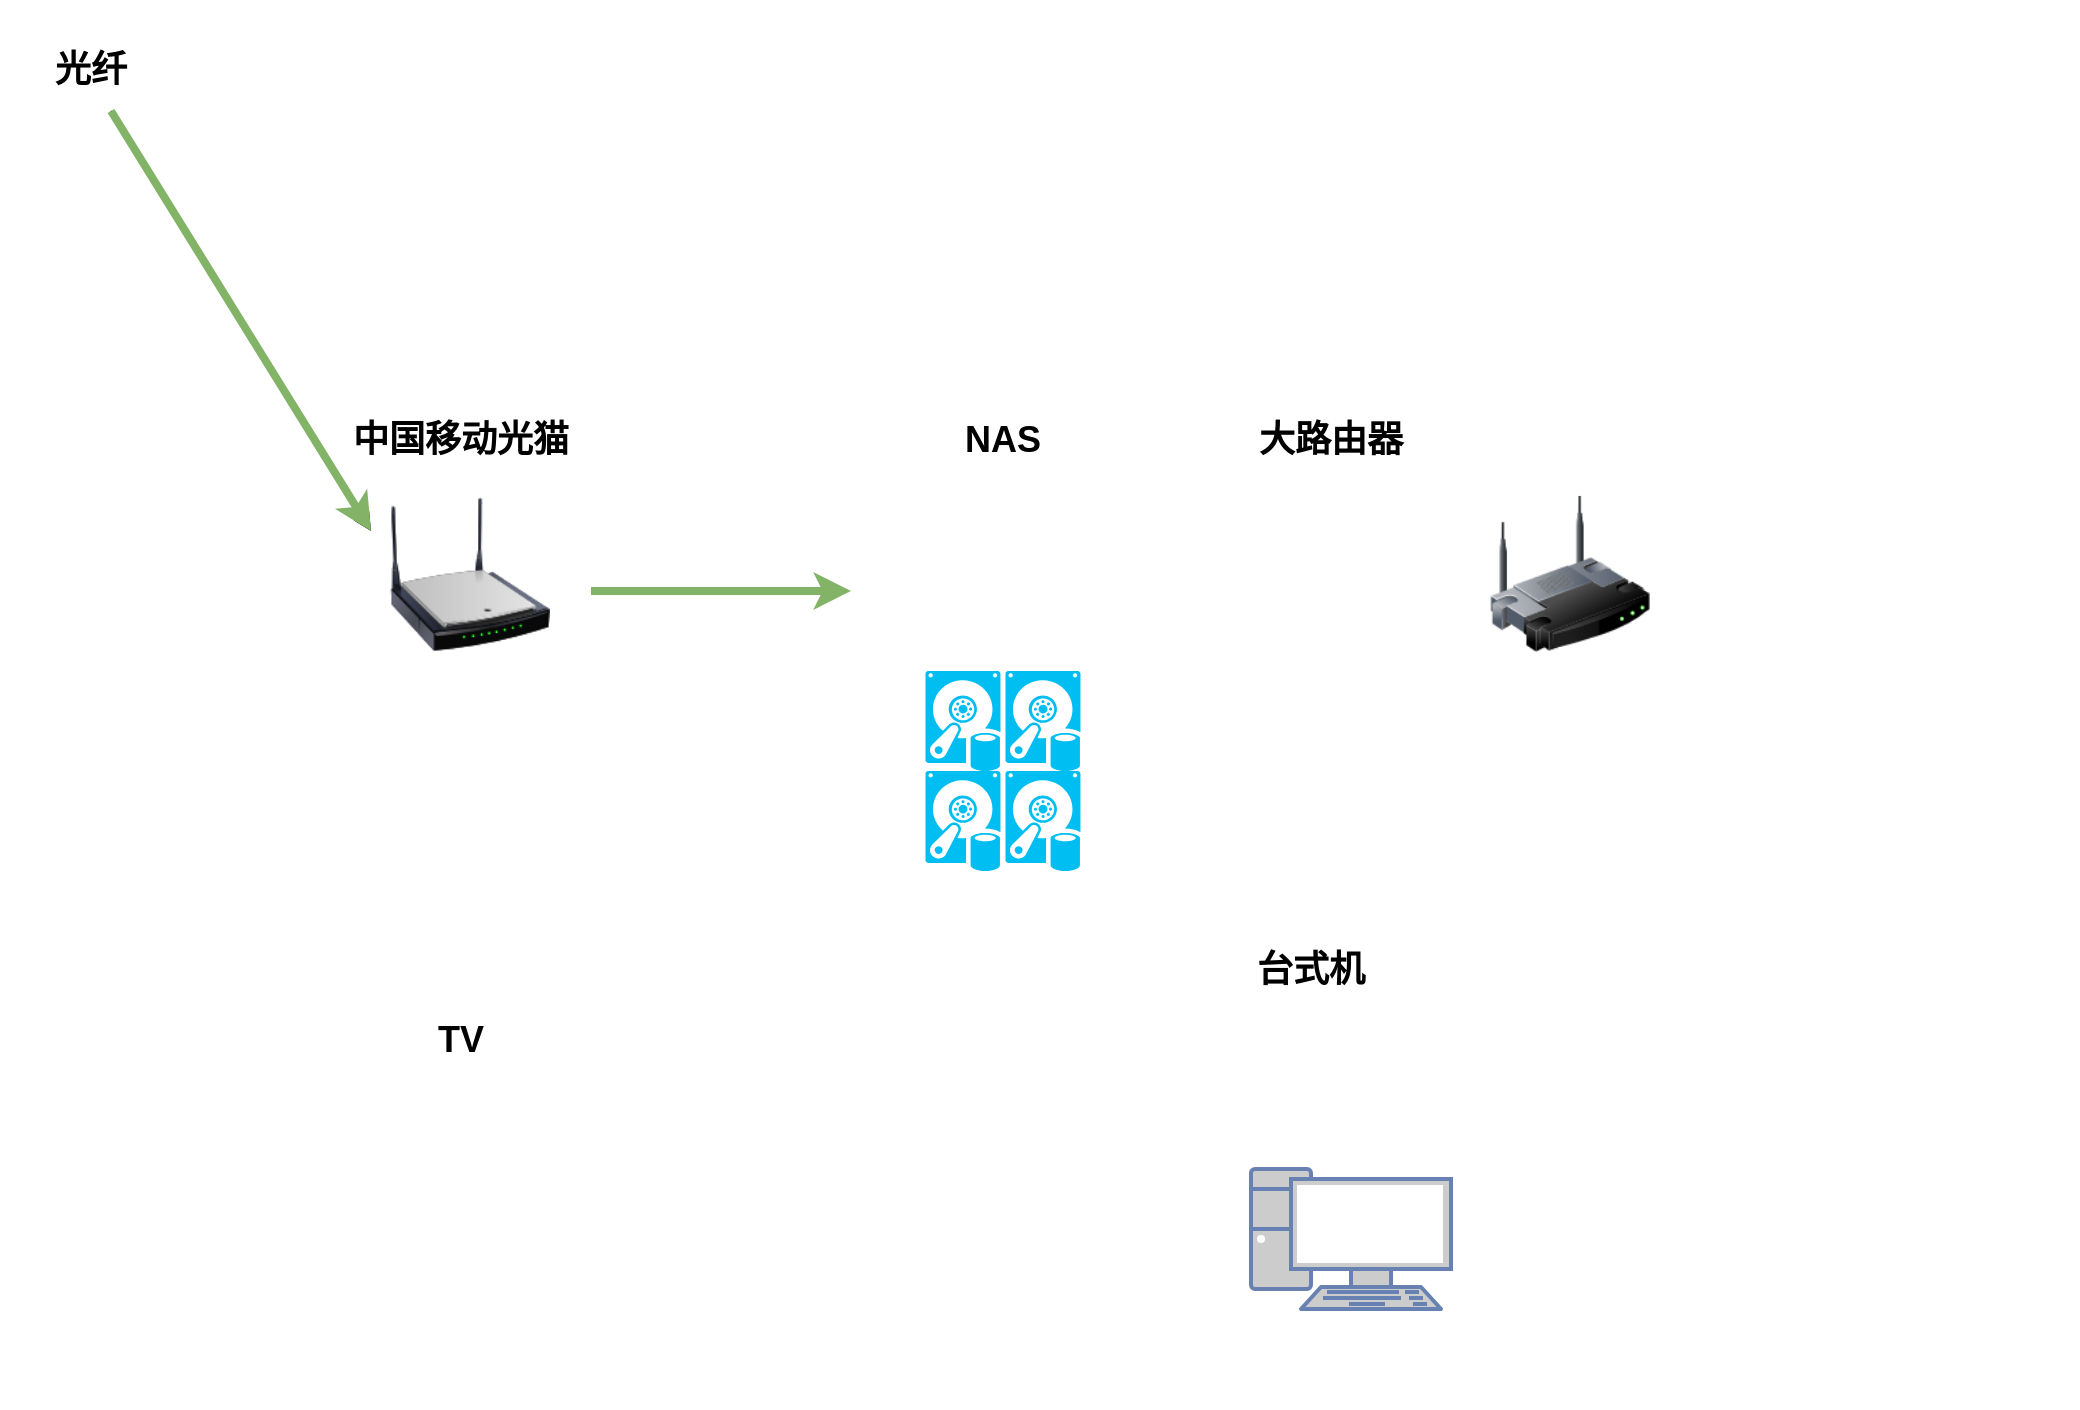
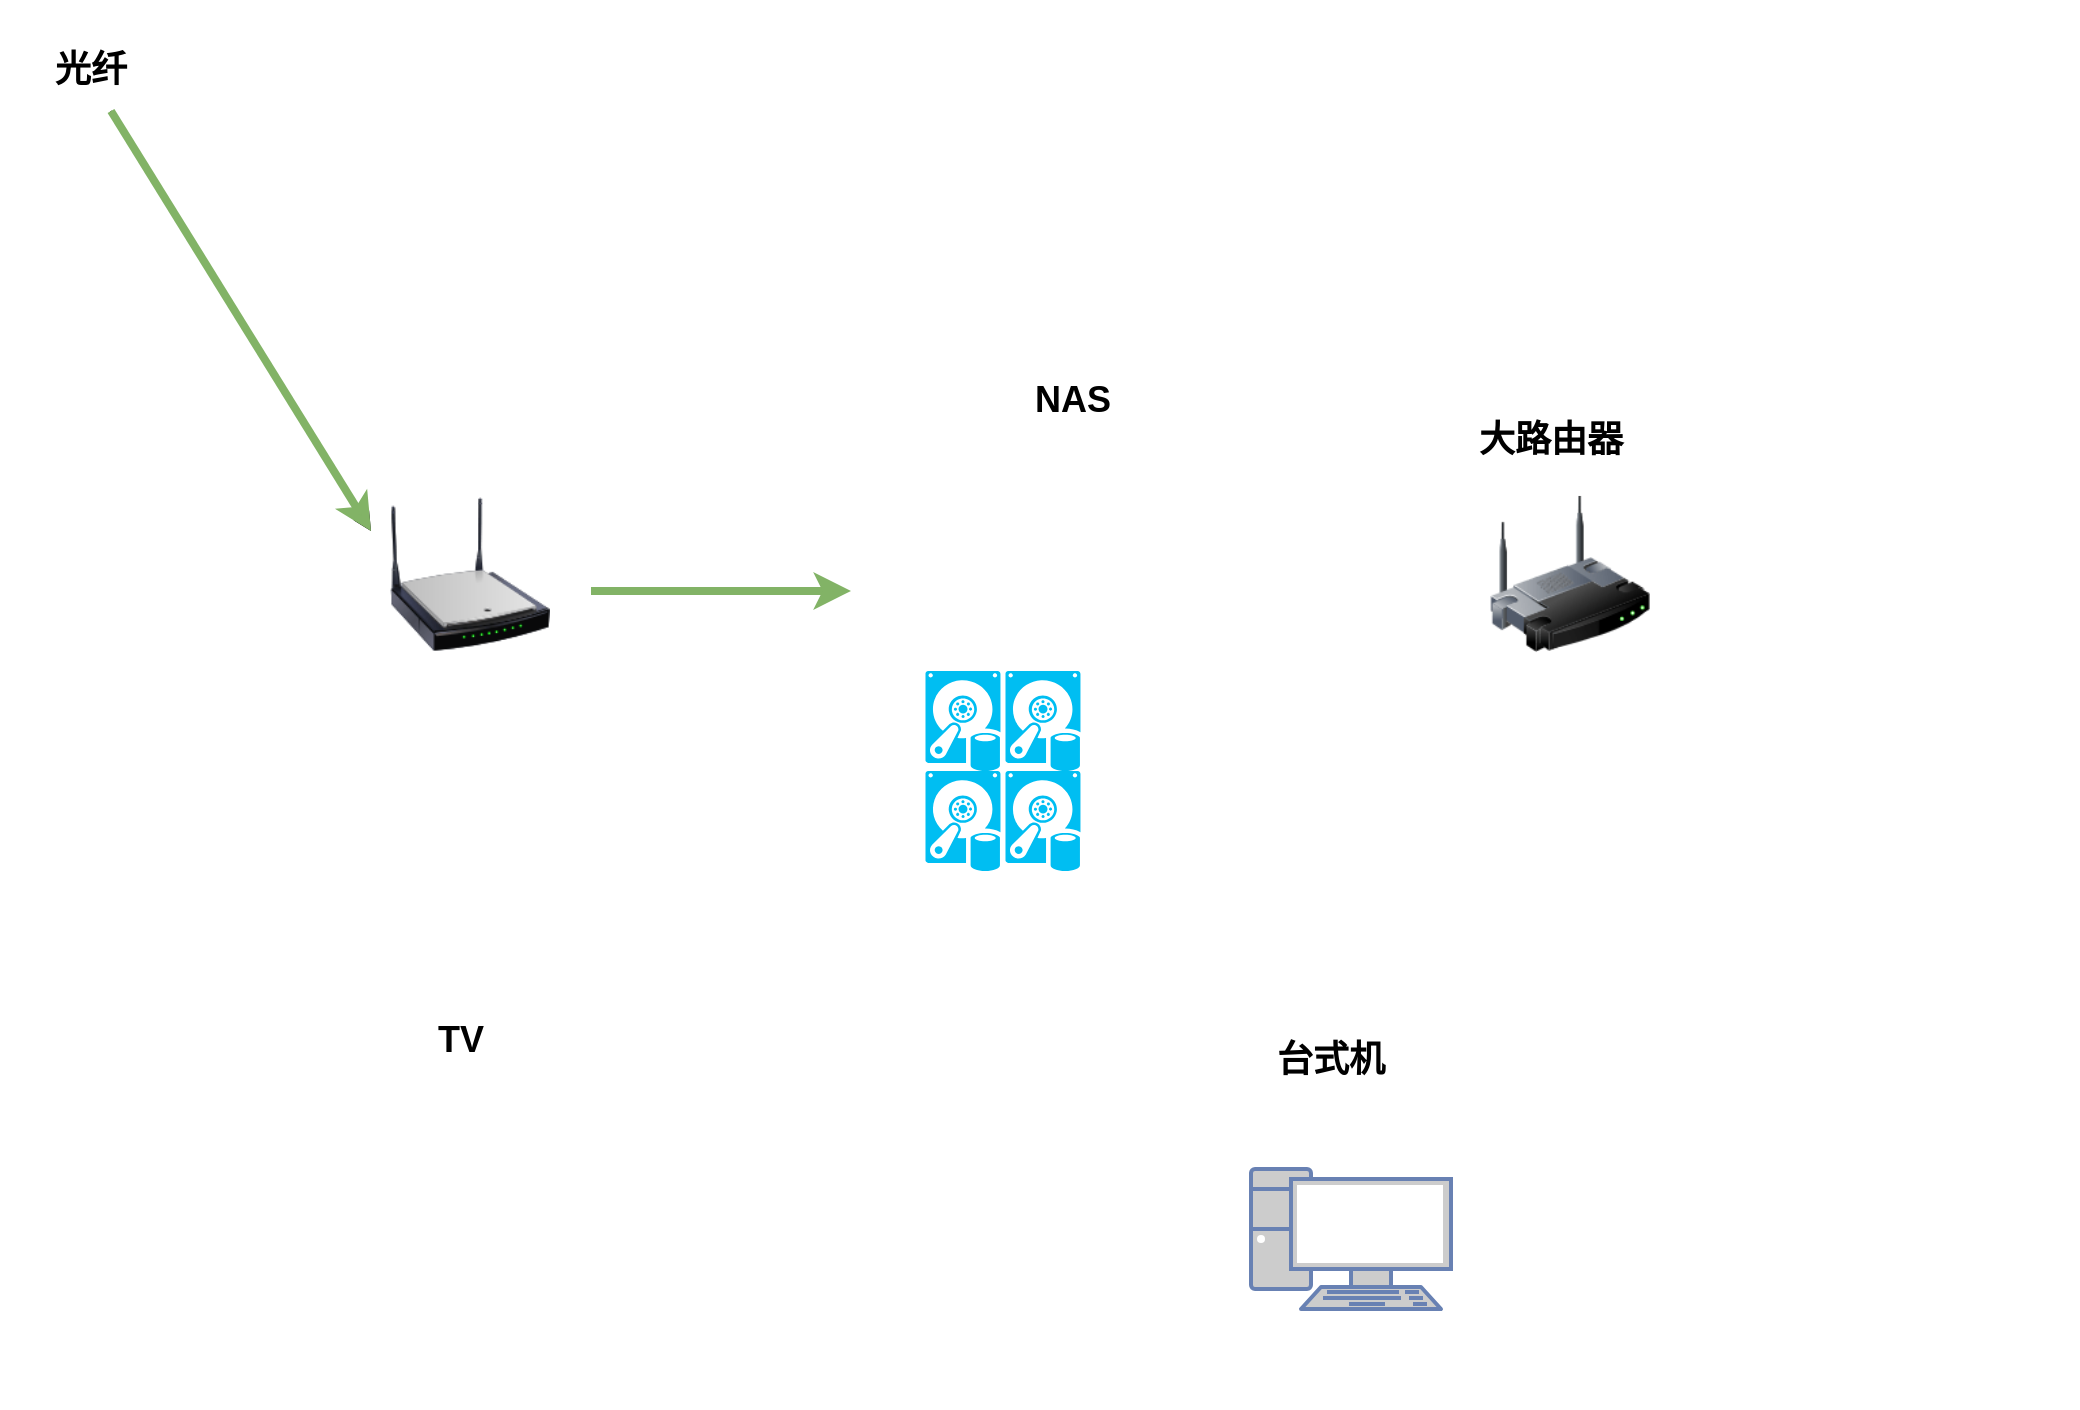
node "中国移动光猫": removed
node "NAS": moved (1003, 441) -> (1073, 401)
node "大路由器": moved (1331, 441) -> (1551, 441)
node "台式机": moved (1311, 971) -> (1331, 1061)
